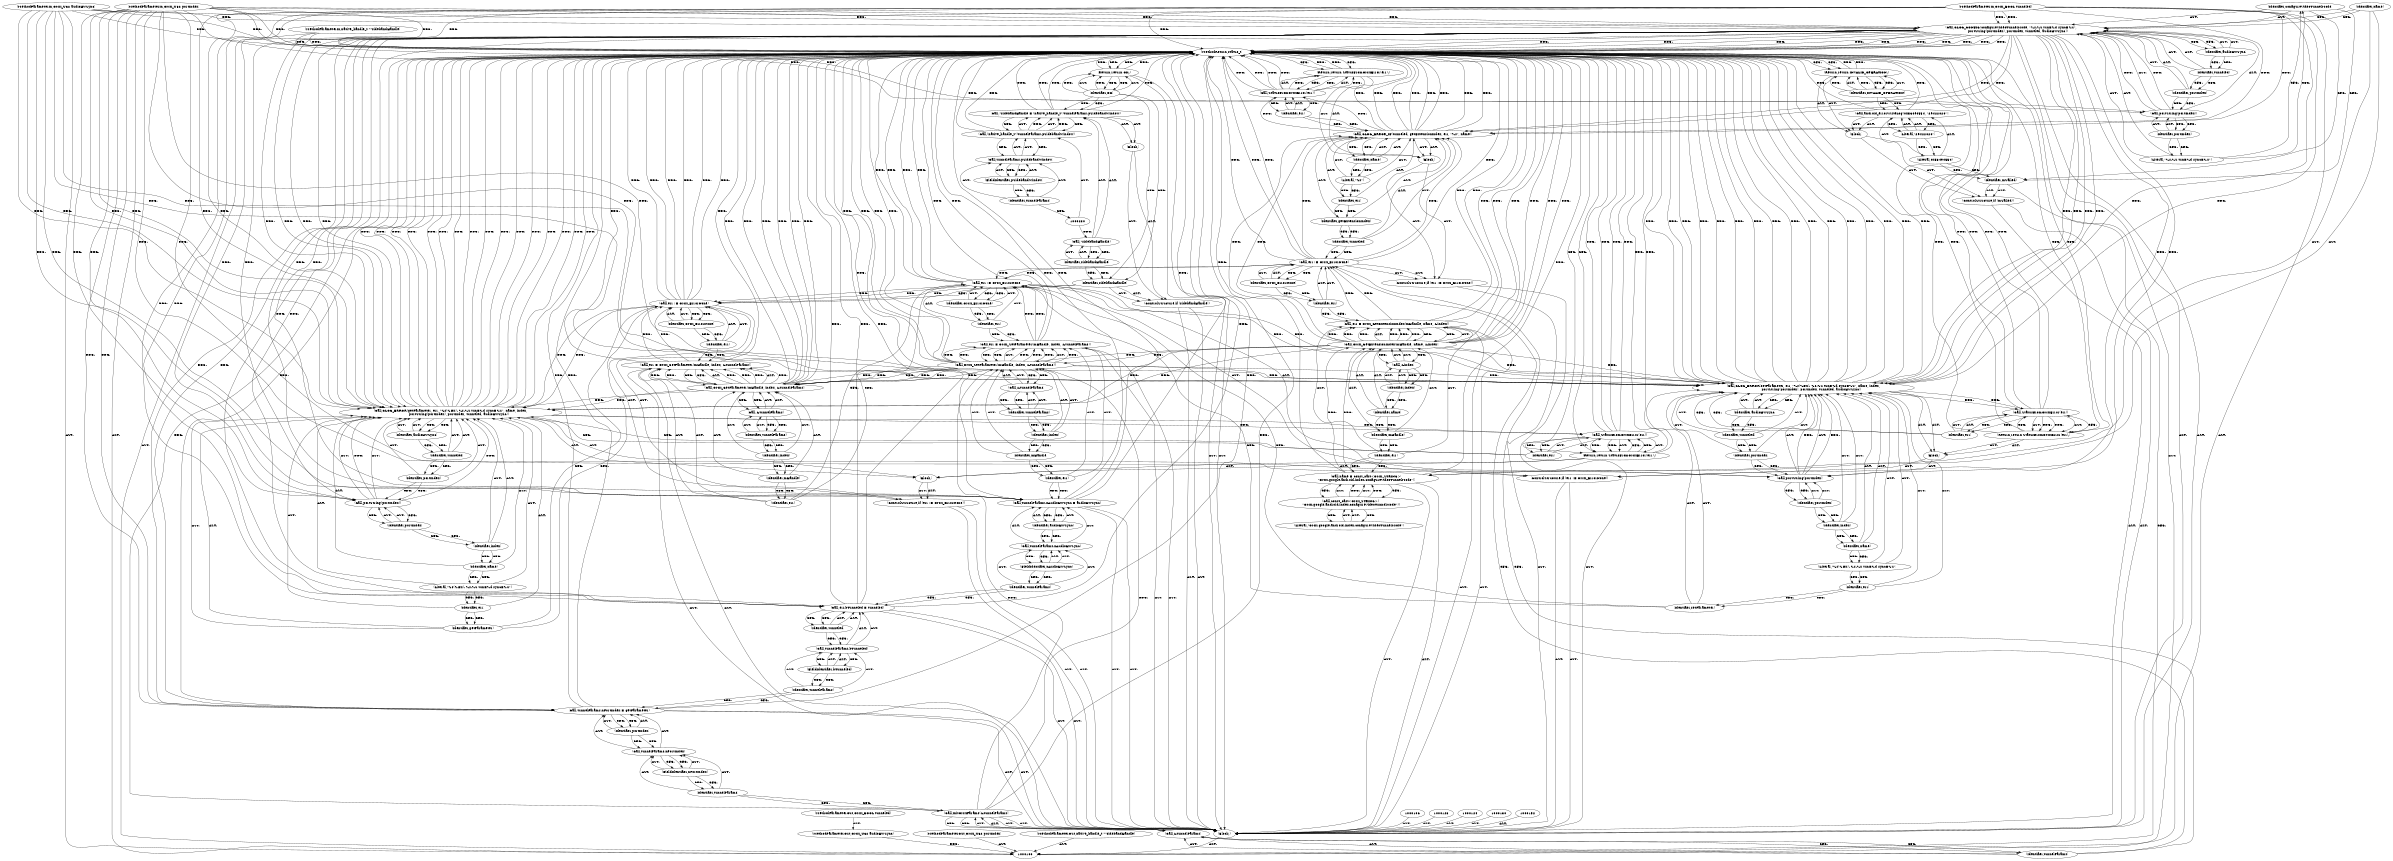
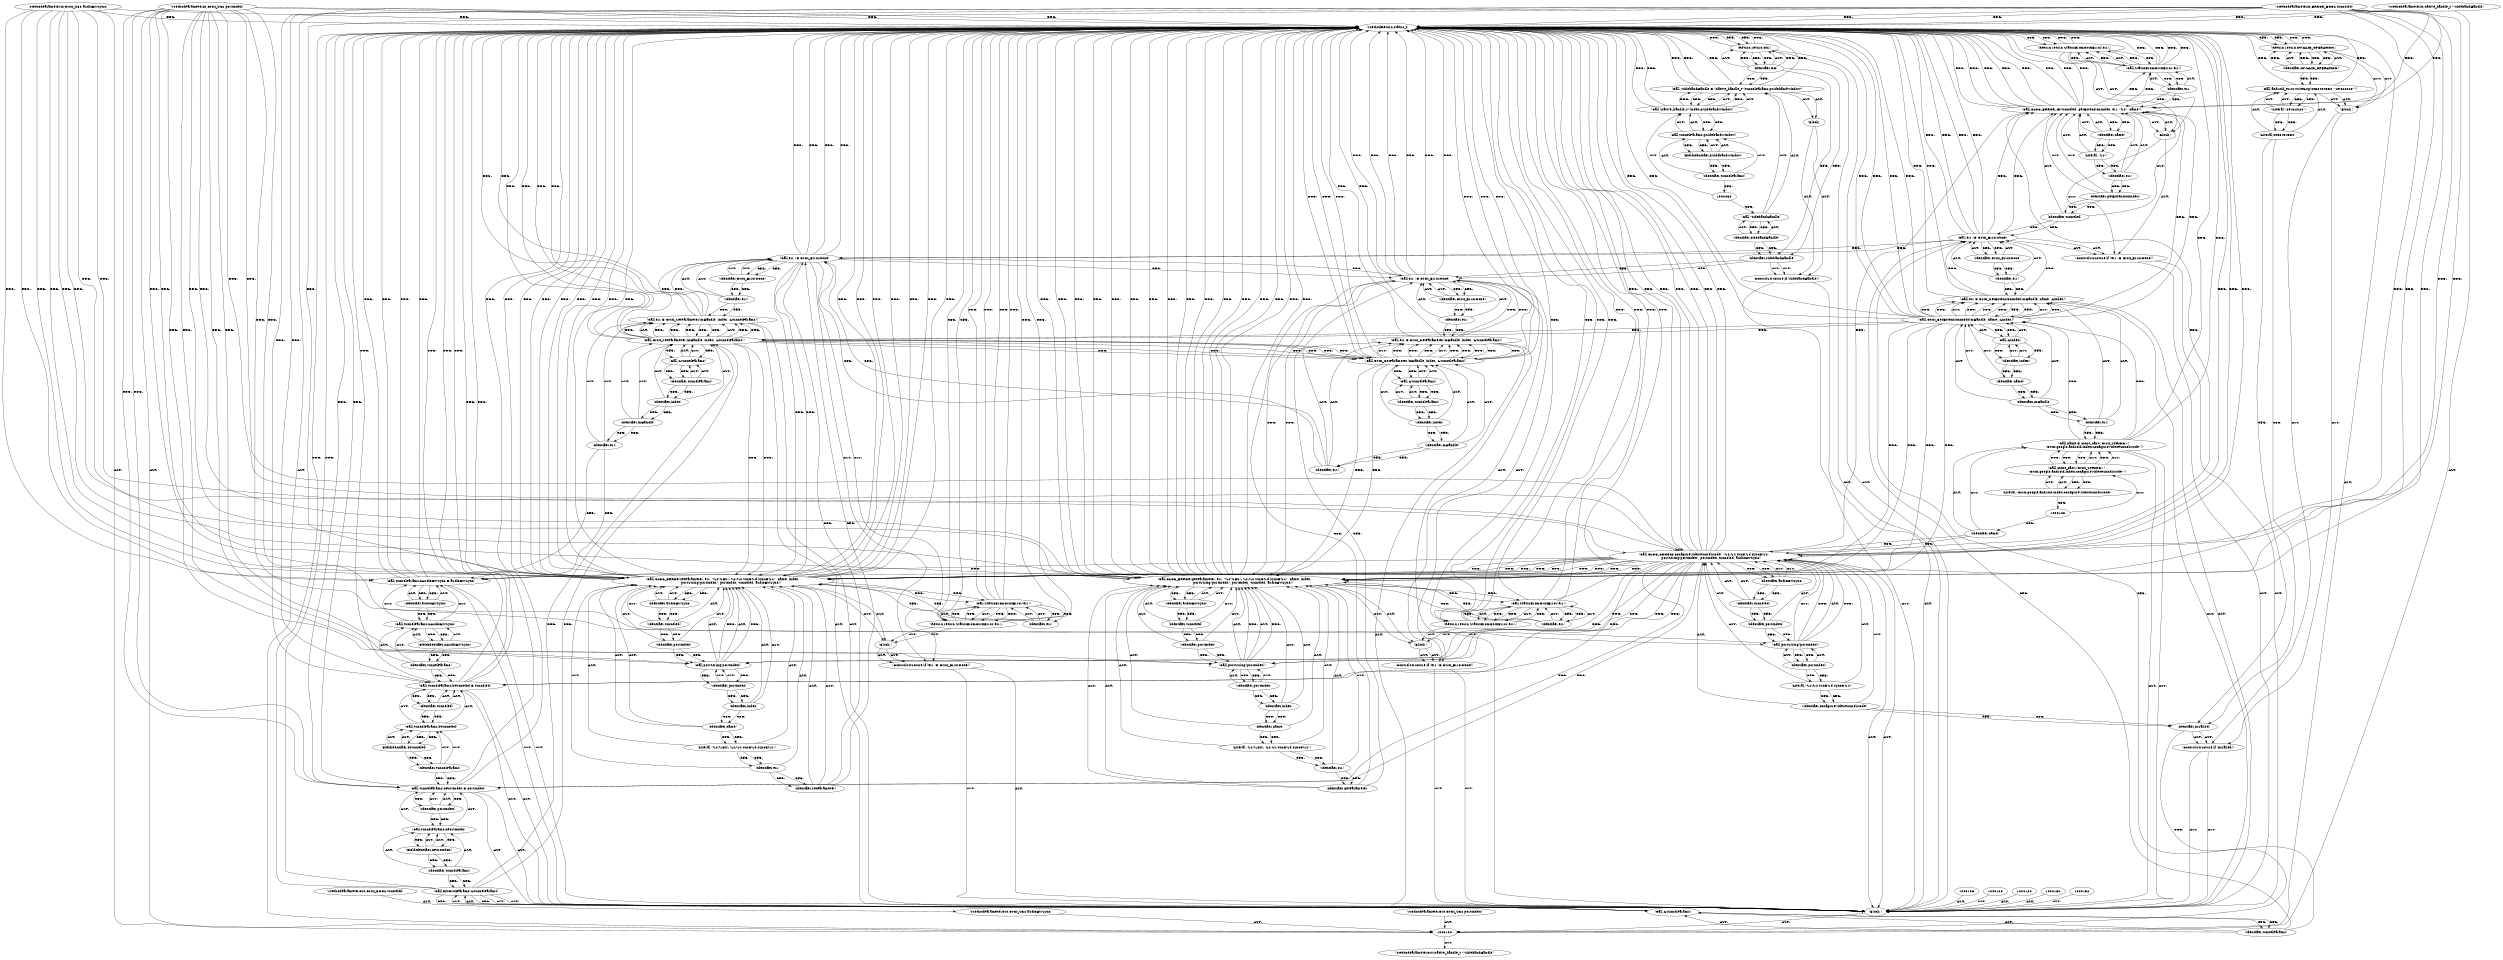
node "(MethodParameterIn,OMX_BOOL tunneled)": label "(MethodParameterIn,OMX_BOOL tunneled)" -> "(MethodParameterIn,ERROR_BOOL tunneled)"
node "(Call,(native_handle_t*)tunnelParams.pSidebandWindow)": label "(Call,(native_handle_t*)tunnelParams.pSidebandWindow)" -> "(Call,(native_handle_t*)index.pSidebandWindow)"
edge "1000230" -> "(Call,*sidebandHandle)": label "DDG: " -> "CFG: "
node "1000128": added
edge "(Identifier,mSailed)" -> "1000100": label "CFG: " -> "DDG: "
node "(Call,err.bTunneled = tunneled)": label "(Call,err.bTunneled = tunneled)" -> "(Call,tunnelParams.bTunneled = tunneled)"
node "(Call,tunnelParams.nPortIndex = getParameter)": label "(Call,tunnelParams.nPortIndex = getParameter)" -> "(Call,tunnelParams.nPortIndex = portIndex)"
edge "(MethodParameterOut,OMX_U32 audioHwSync)" -> "1000100": label "DDG: " -> "AST: "
edge "(MethodParameterOut,native_handle_t **sidebandHandle)" -> "1000100": reversed
